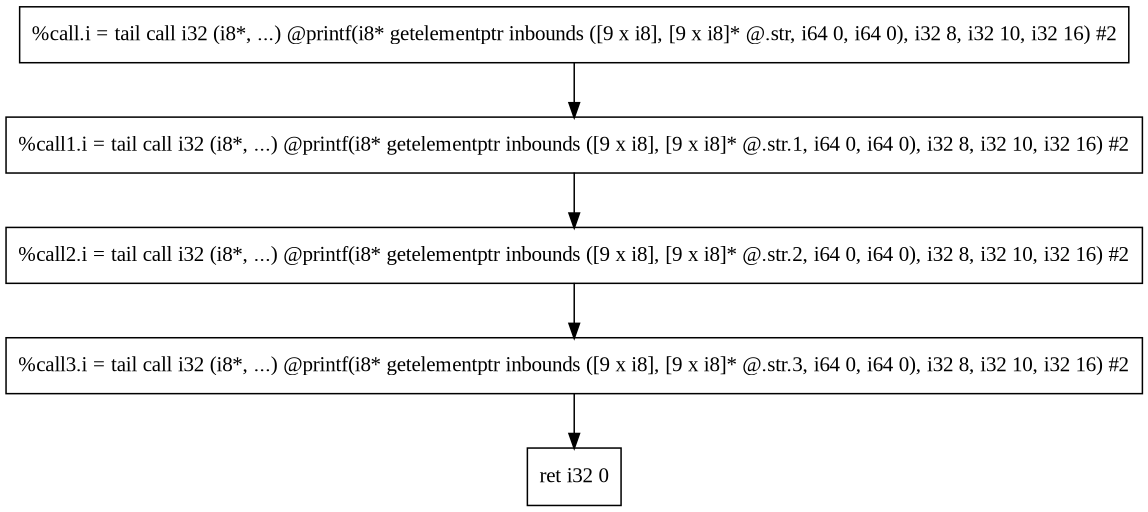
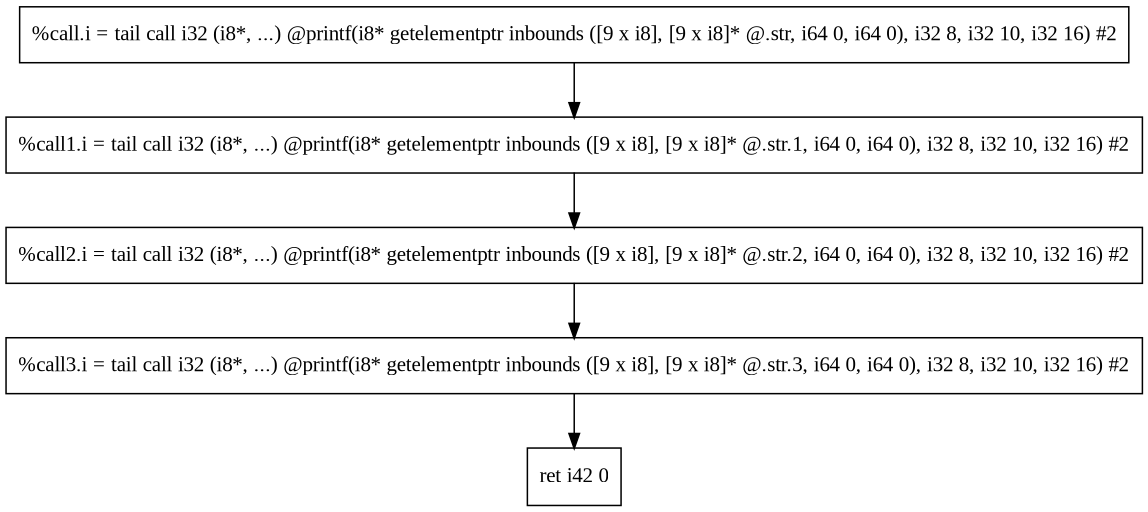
node "ret i32 0": label "ret i32 0" -> "ret i42 0"
